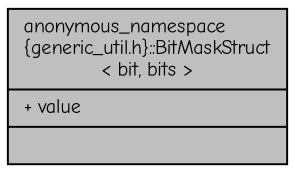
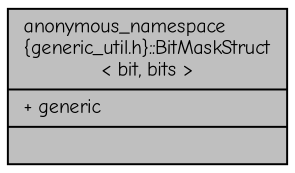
node "anonymous_namespace": text "+ value" -> "+ generic"
